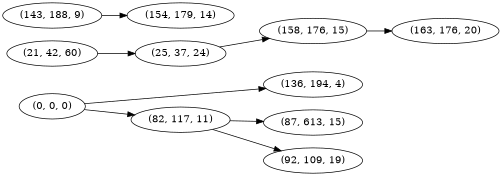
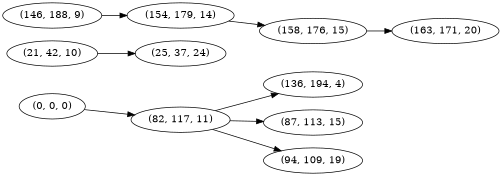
node "(143, 188, 9)": label "(143, 188, 9)" -> "(146, 188, 9)"
node "(163, 176, 20)": label "(163, 176, 20)" -> "(163, 171, 20)"
edge "(25, 37, 24)" -> "(158, 176, 15)": now "(154, 179, 14)" -> "(158, 176, 15)"
node "(21, 42, 60)": label "(21, 42, 60)" -> "(21, 42, 10)"
edge "(0, 0, 0)" -> "(136, 194, 4)": now "(82, 117, 11)" -> "(136, 194, 4)"
node "(87, 613, 15)": label "(87, 613, 15)" -> "(87, 113, 15)"
node "(92, 109, 19)": label "(92, 109, 19)" -> "(94, 109, 19)"
